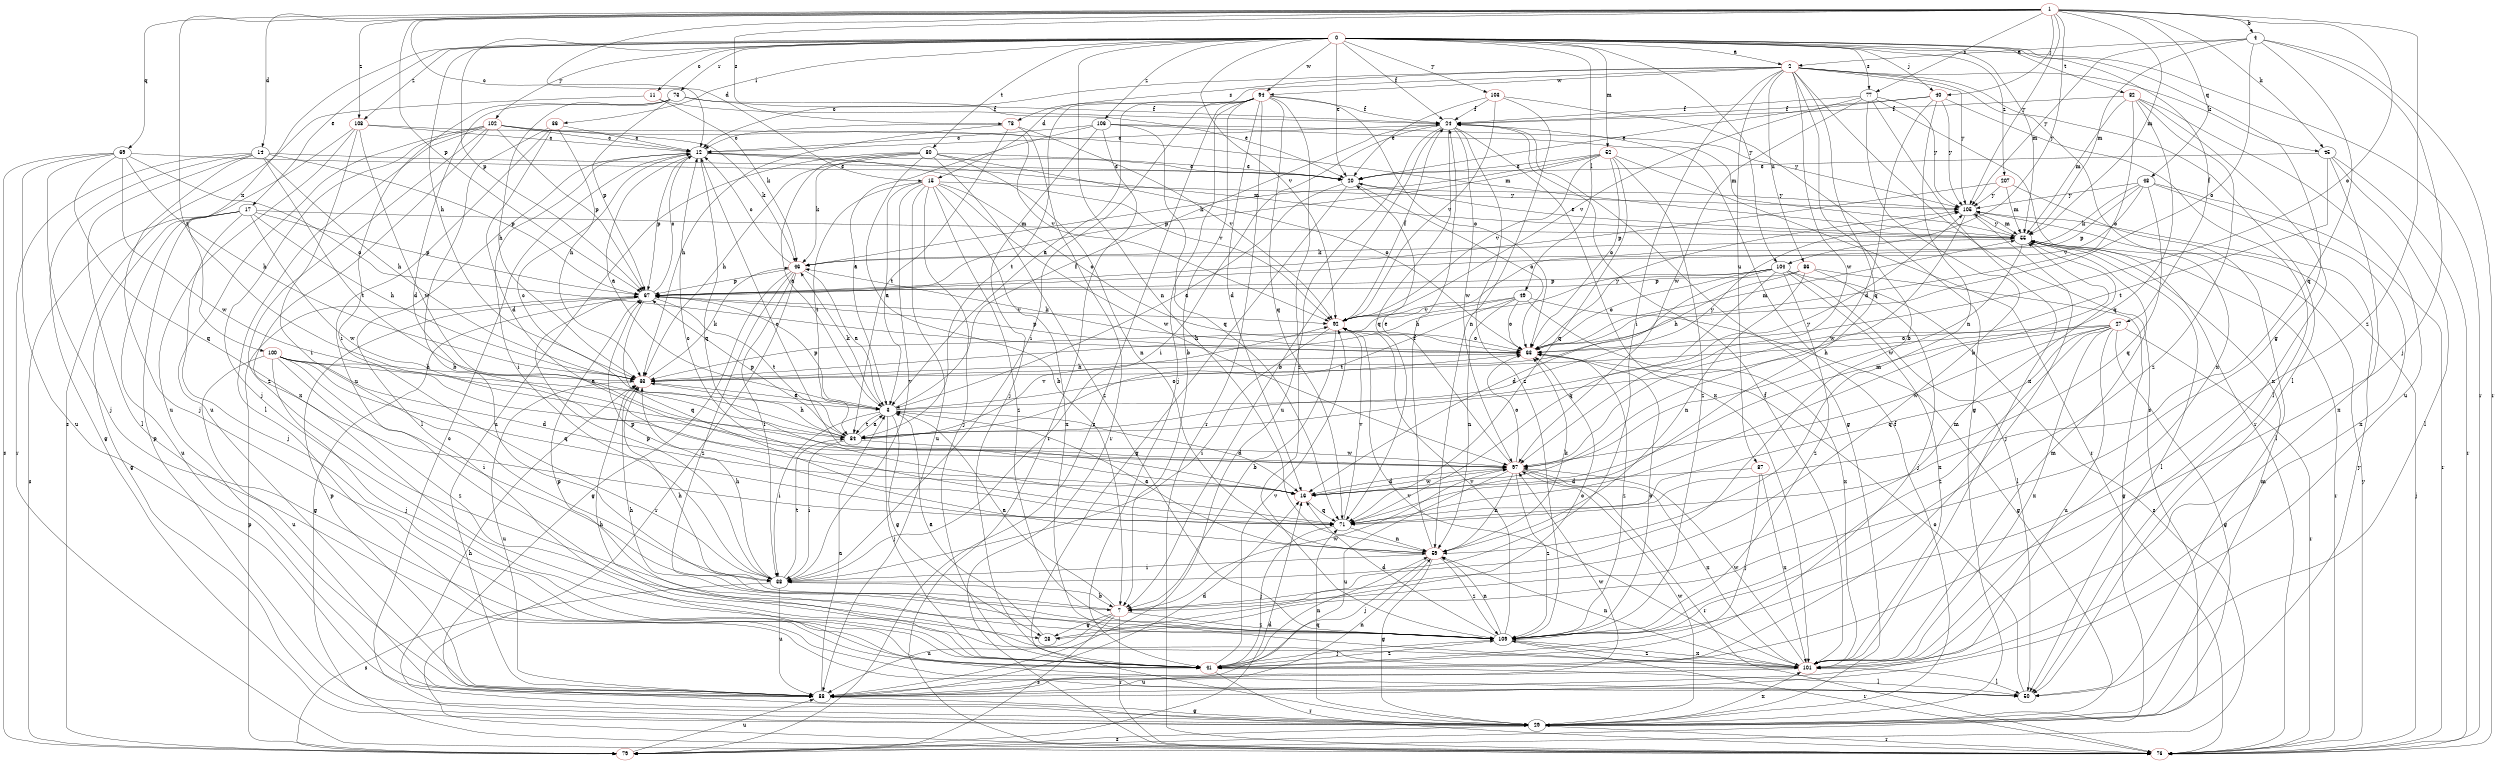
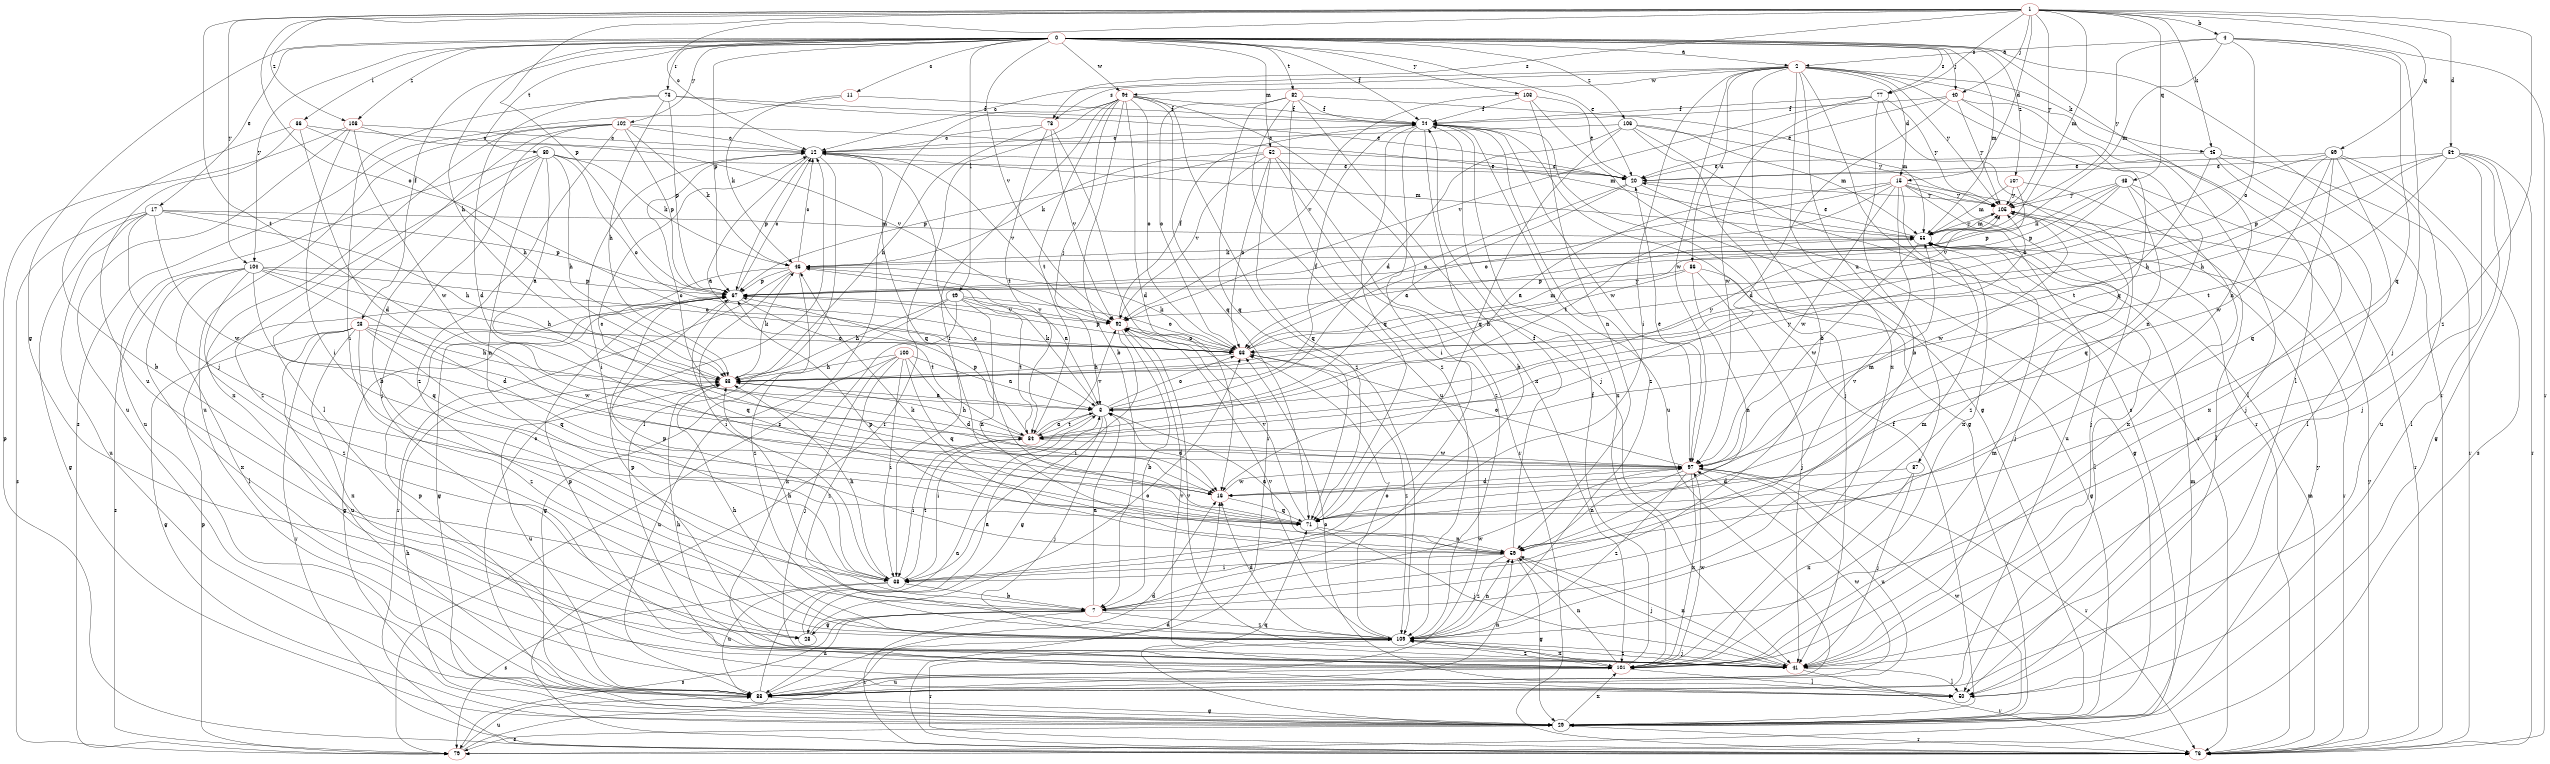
edge "0" -> "100": removed, label "x"
node "14": label "14" -> "34"
node "207": label "207" -> "107"
node "105": color black -> brown
edge "94" -> "3": label "a" -> "j"
edge "106" -> "3": label "a" -> "d"
node "27": label "27" -> "23"
edge "3" -> "67": now "28" -> "67"
edge "77" -> "101": removed, label "x"
node "84": color black -> brown
node "87": color brown -> black
edge "59" -> "63": now "59" -> "46"
edge "76" -> "55": label "j" -> "m"
edge "17" -> "41": now "17" -> "71"
